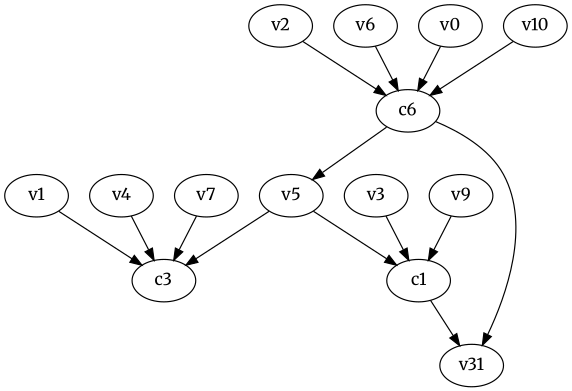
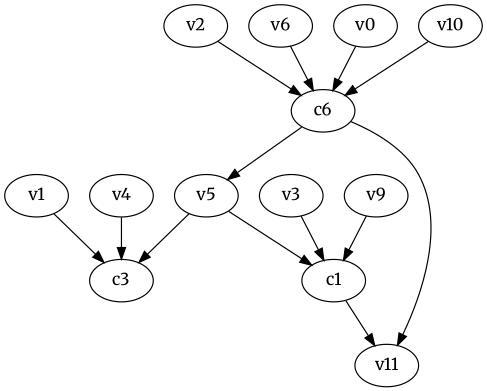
node "v7": removed
node "v31": label "v31" -> "v11"
